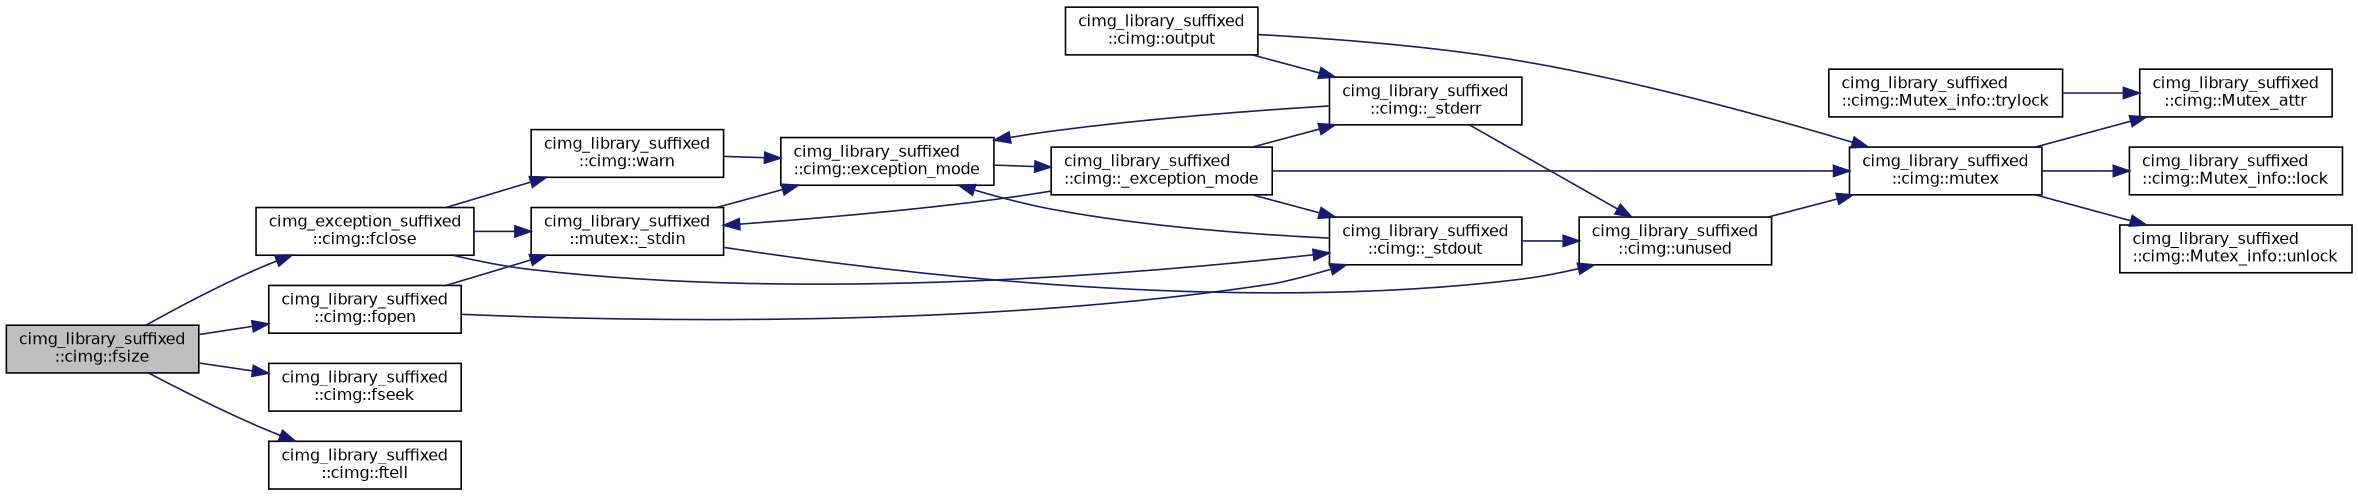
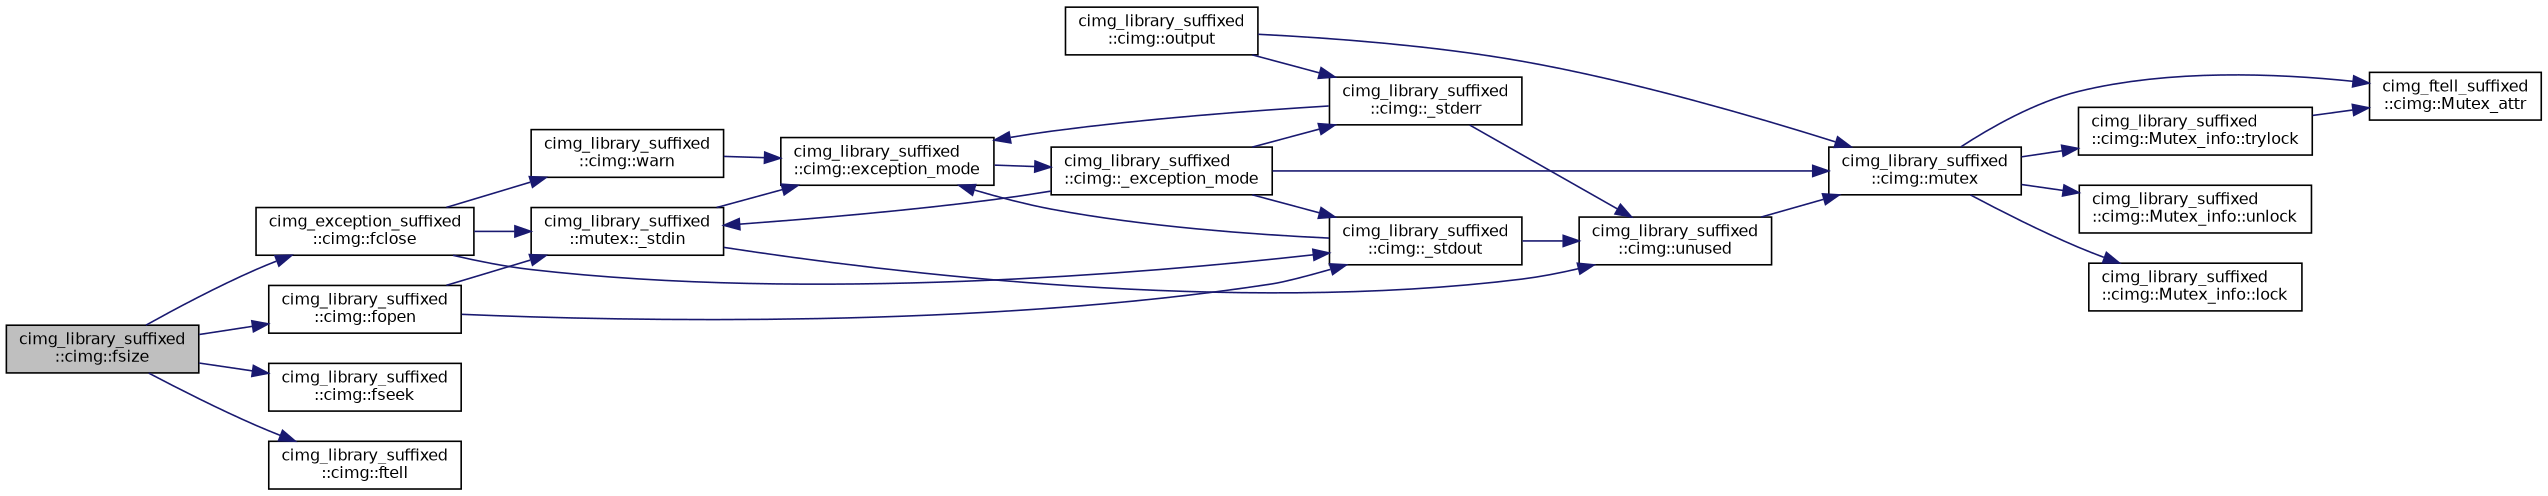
node "cimg_library_suffixed ::cimg::Mutex_attr": label "cimg_library_suffixed ::cimg::Mutex_attr" -> "cimg_ftell_suffixed ::cimg::Mutex_attr"
edge "cimg_library_suffixed ::cimg::mutex" -> "cimg_library_suffixed ::cimg::Mutex_info::trylock": added
